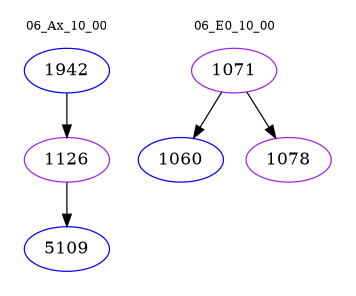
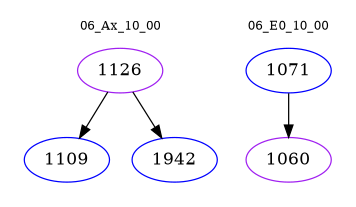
node "1071": color purple -> blue
edge "1942" -> "1126": reversed
node "1060": color blue -> purple
node "1078": removed
node "5109": label "5109" -> "1109"
